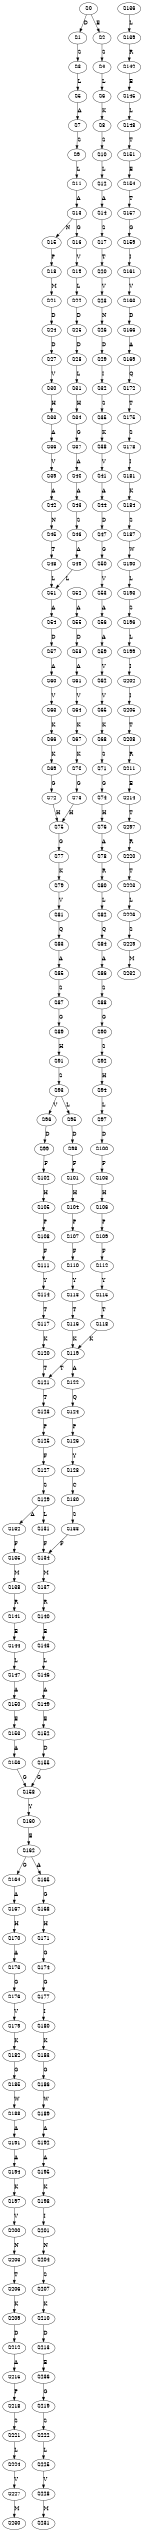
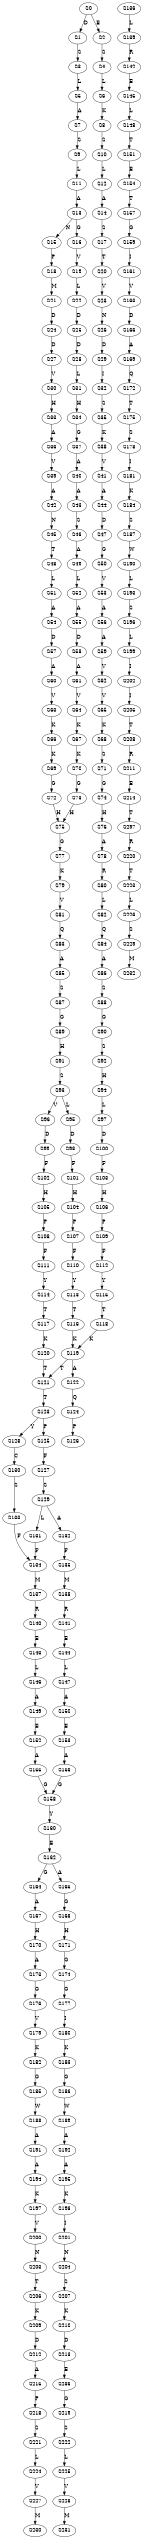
edge "S49" -> "S51": now "S49" -> "S52"
edge "S126" -> "S128": now "S123" -> "S128"
edge "S152" -> "S155": label "D" -> "A"
